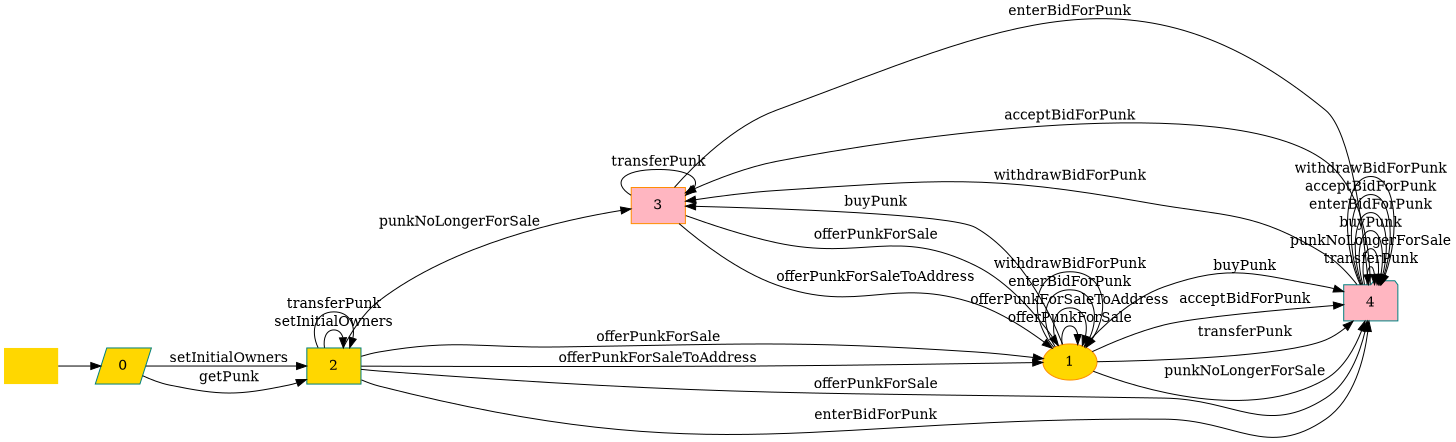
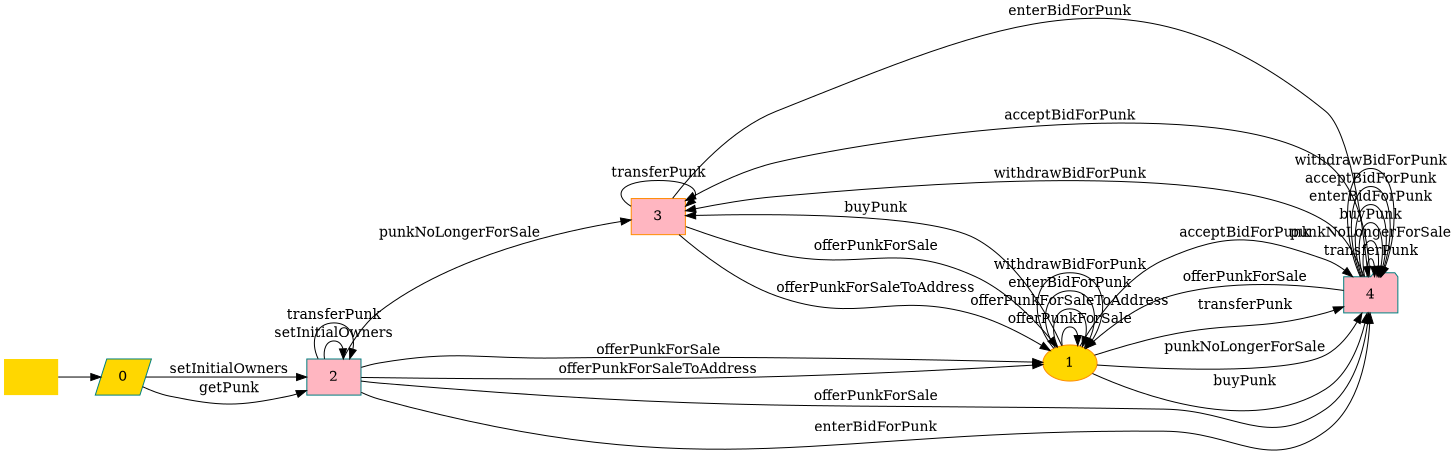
edge "4" -> "1": added, label "offerPunkForSale"
node "2": fillcolor gold -> lightpink
